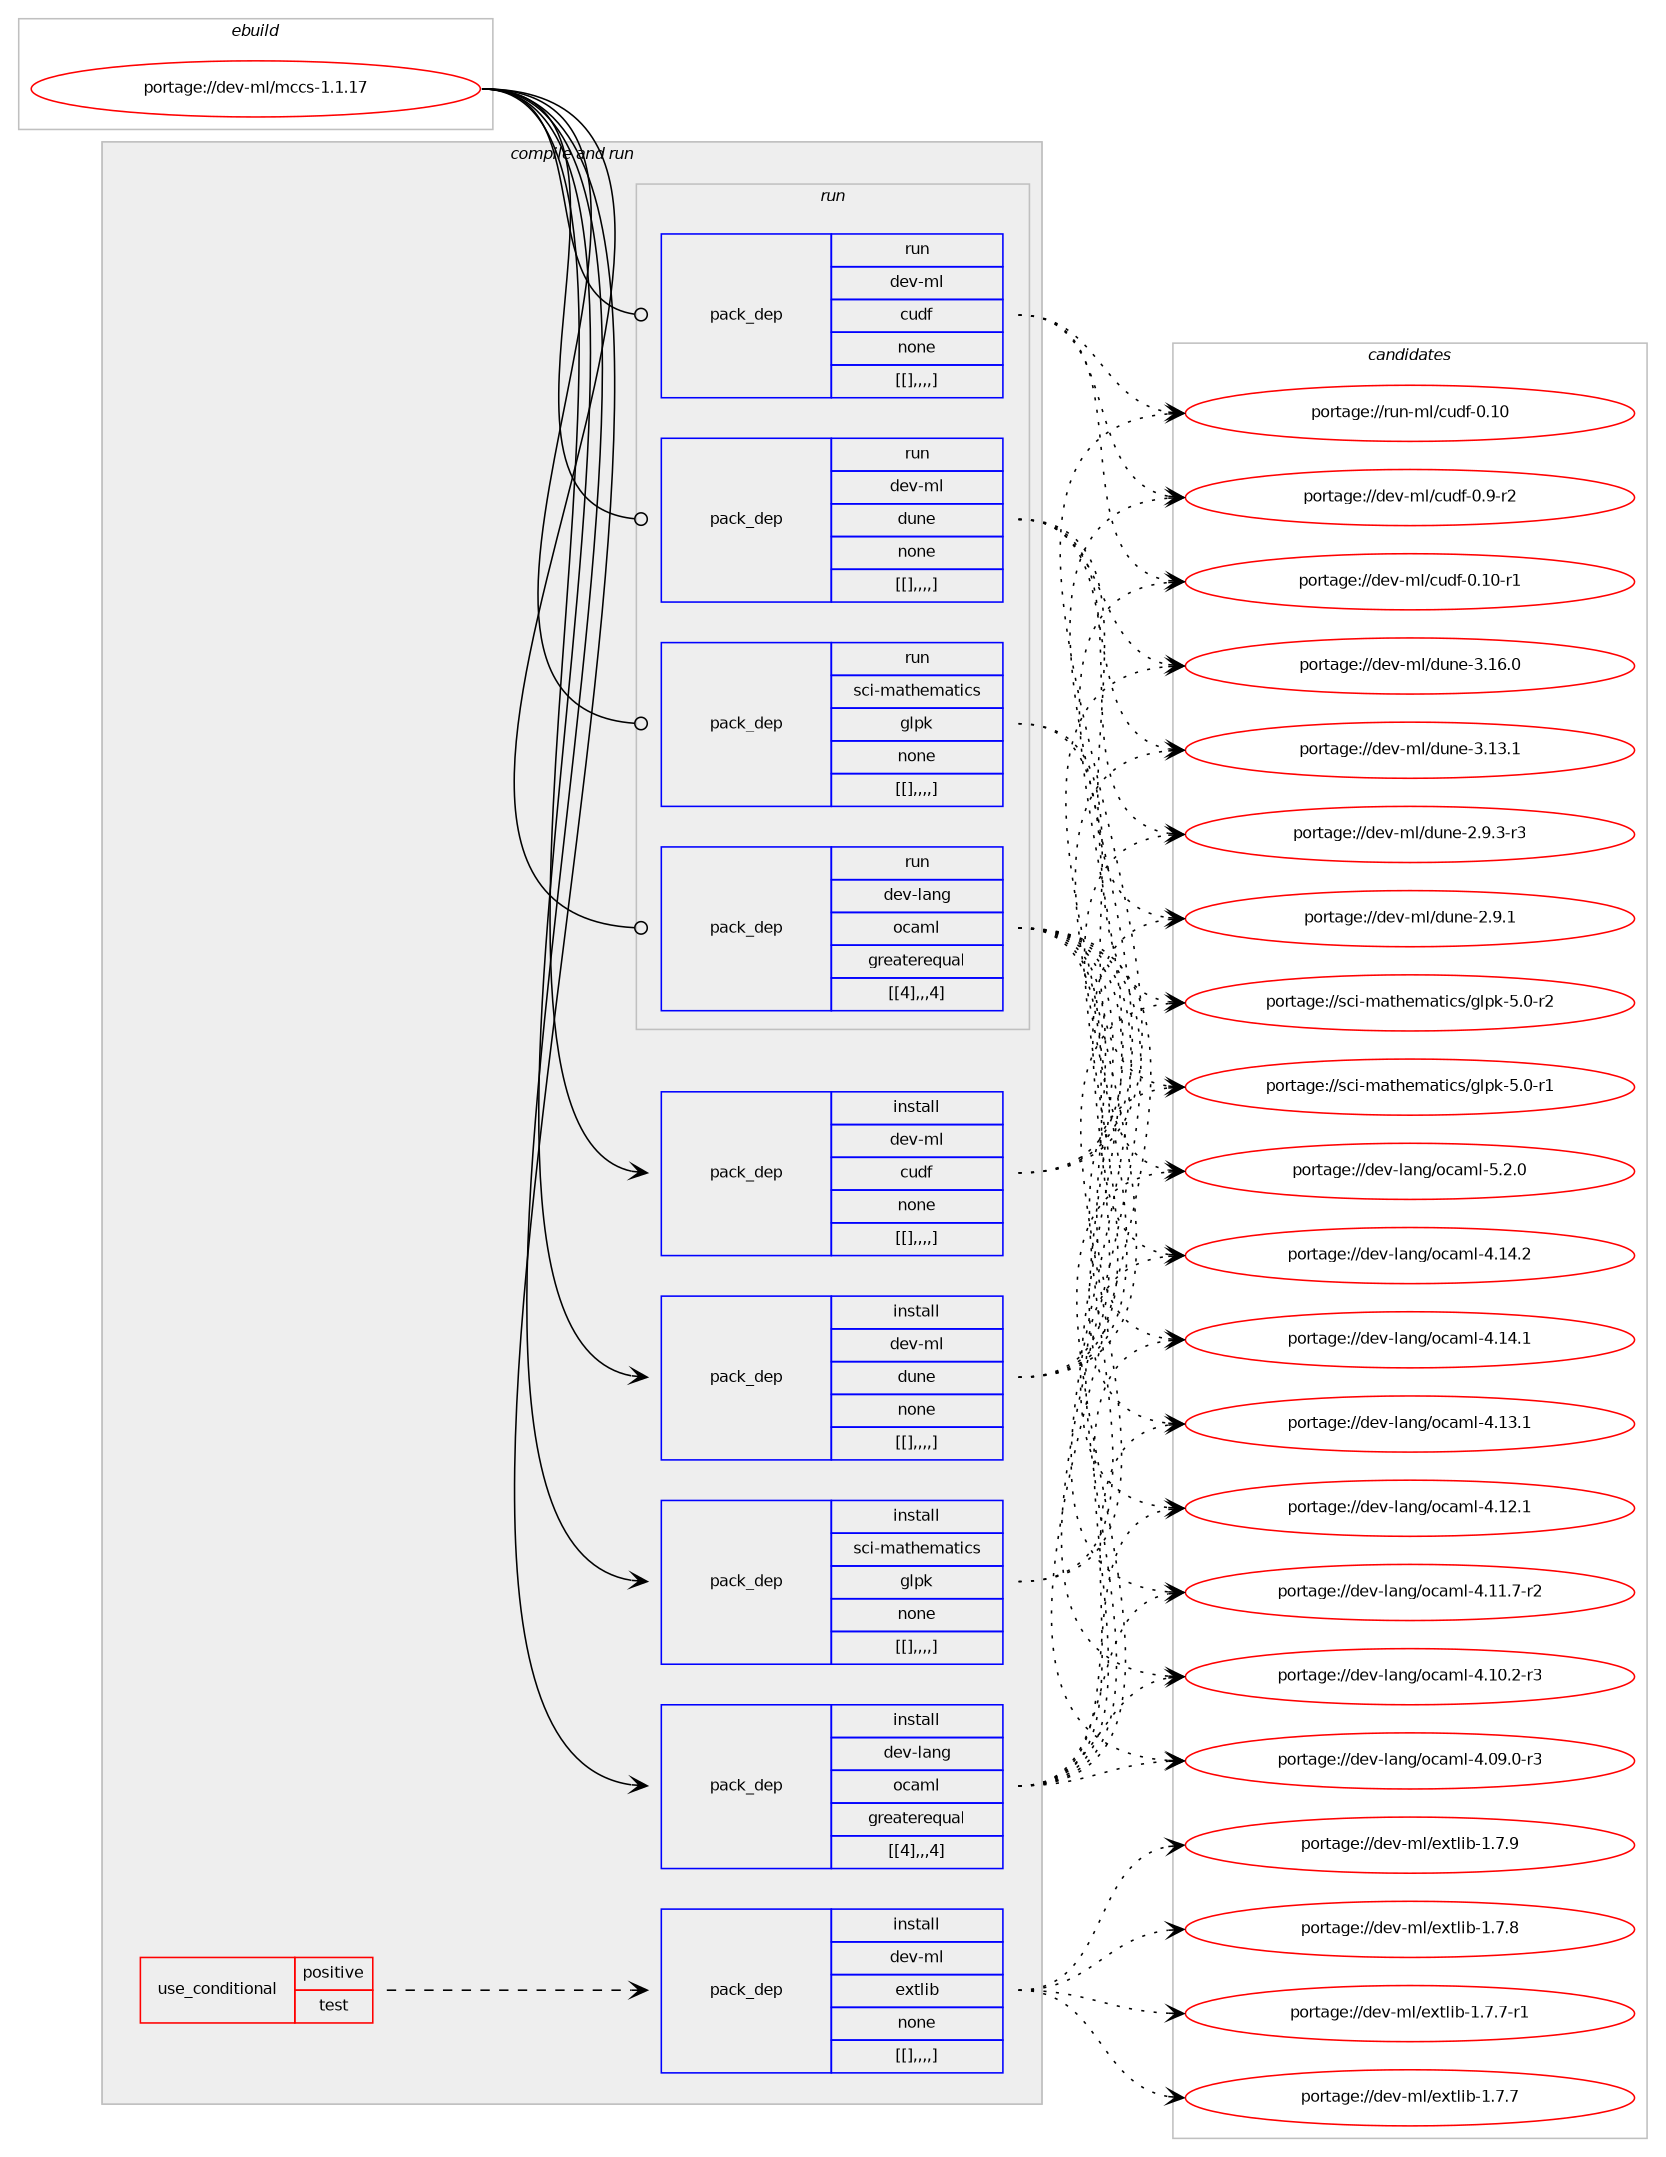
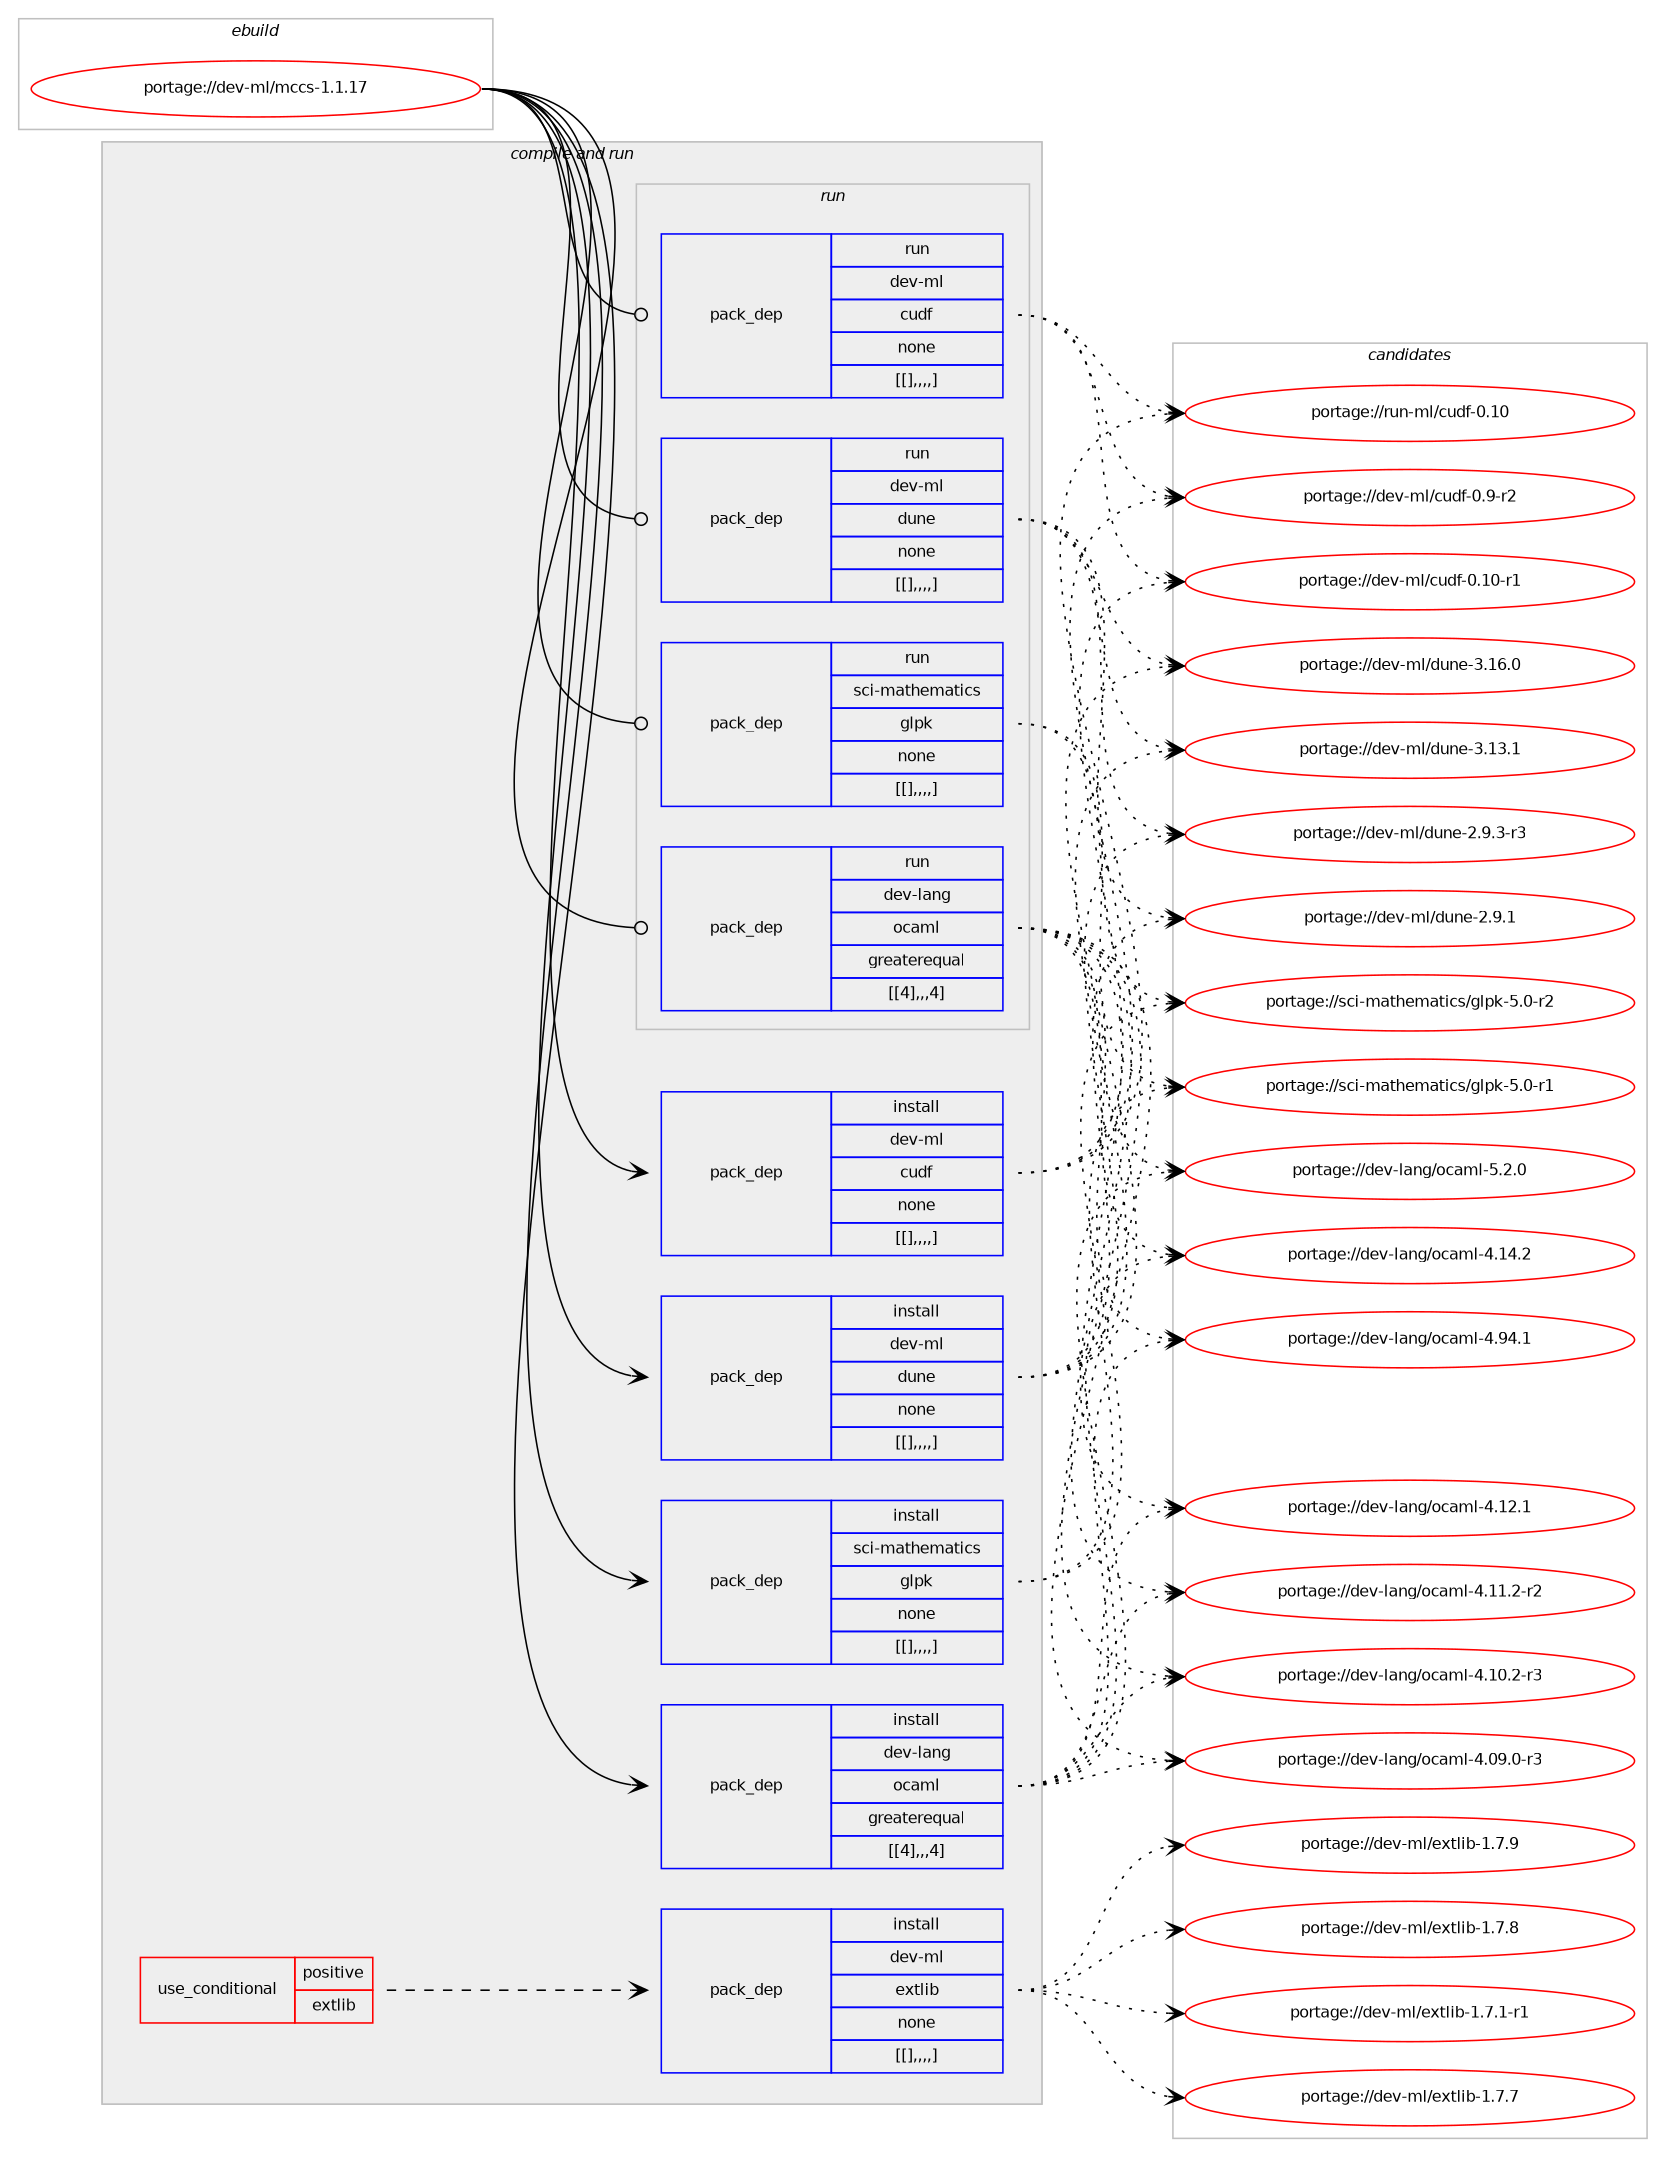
node "portage://dev-lang/ocaml-4.14.1": label "portage://dev-lang/ocaml-4.14.1" -> "portage://dev-lang/ocaml-4.94.1"
node "portage://dev-lang/ocaml-4.13.1": removed
node "portage://dev-lang/ocaml-4.11.7-r2": label "portage://dev-lang/ocaml-4.11.7-r2" -> "portage://dev-lang/ocaml-4.11.2-r2"
node "use_conditional": text "test" -> "extlib"
node "portage://dev-ml/extlib-1.7.7-r1": label "portage://dev-ml/extlib-1.7.7-r1" -> "portage://dev-ml/extlib-1.7.1-r1"
